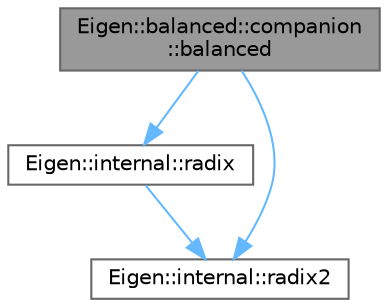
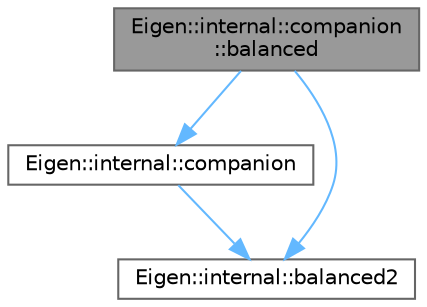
node "Eigen::balanced::companion ::balanced": label "Eigen::balanced::companion ::balanced" -> "Eigen::internal::companion ::balanced"
node "Eigen::internal::radix": label "Eigen::internal::radix" -> "Eigen::internal::companion"
node "Eigen::internal::radix2": label "Eigen::internal::radix2" -> "Eigen::internal::balanced2"
